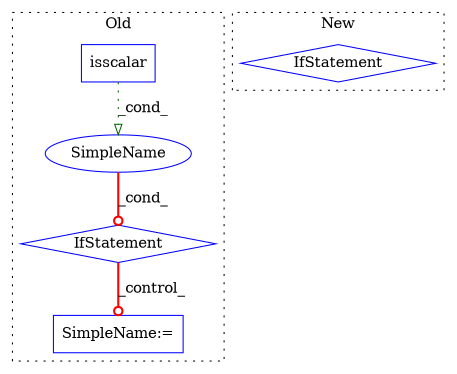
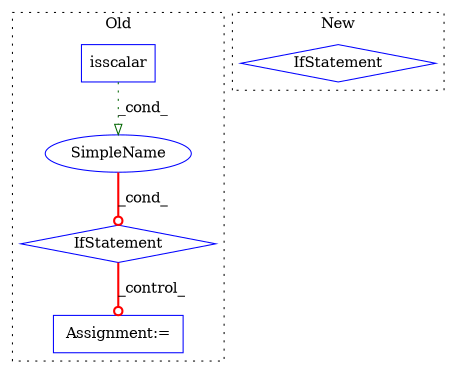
node "SimpleName:=": label "SimpleName:=" -> "Assignment:="
